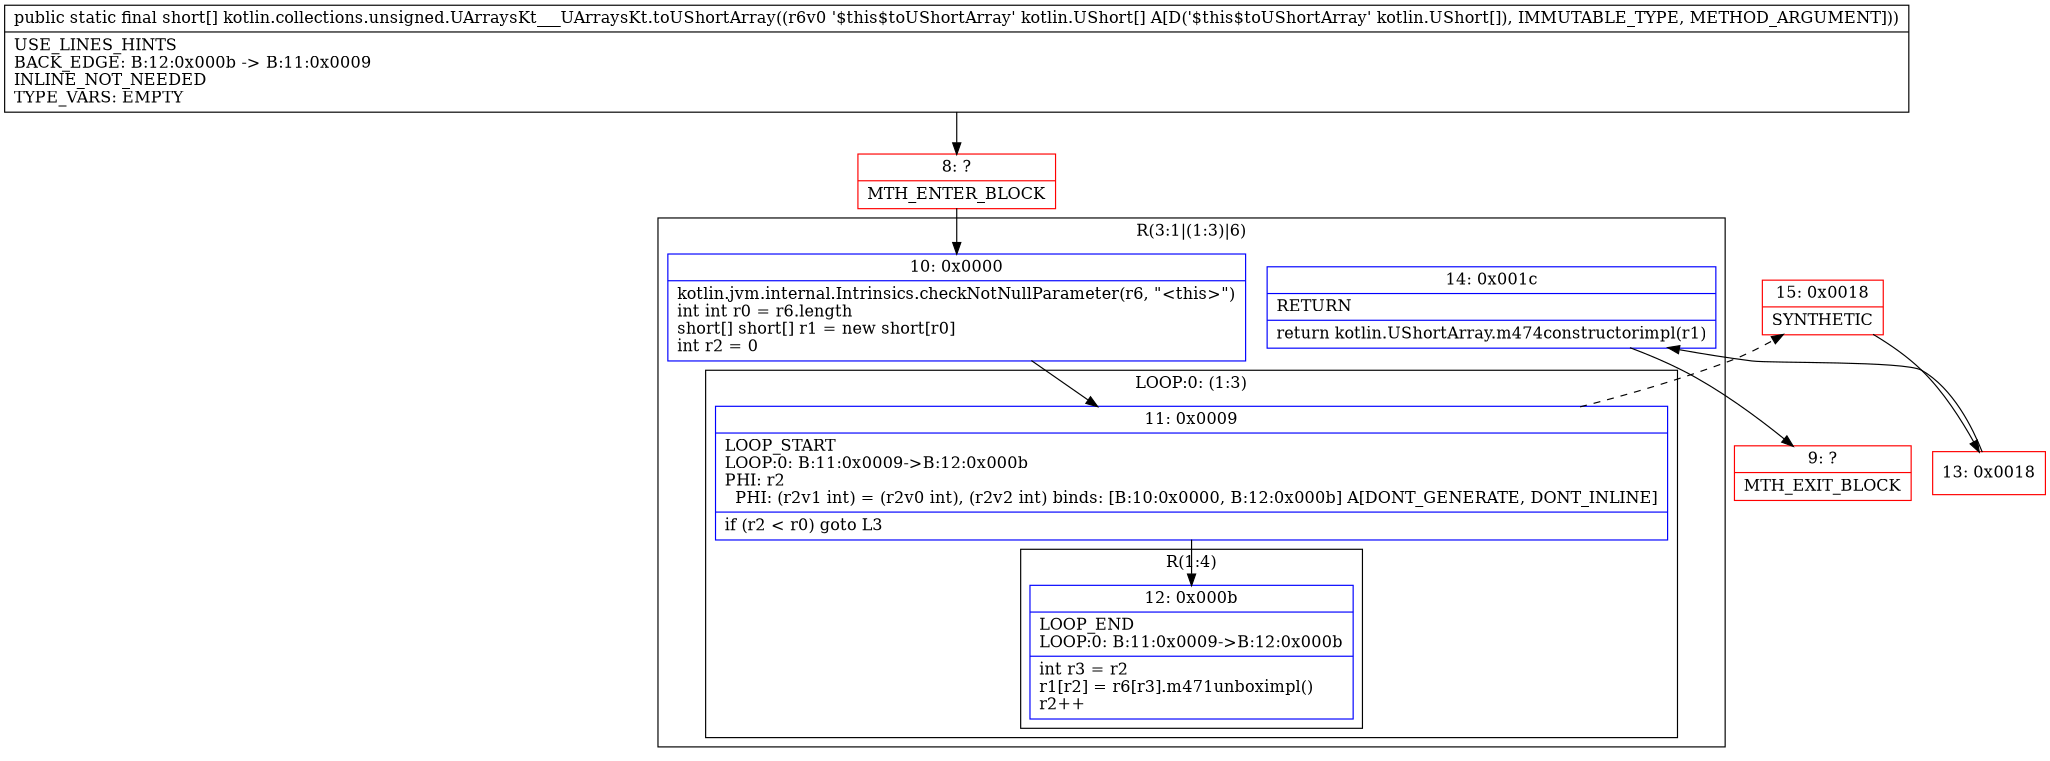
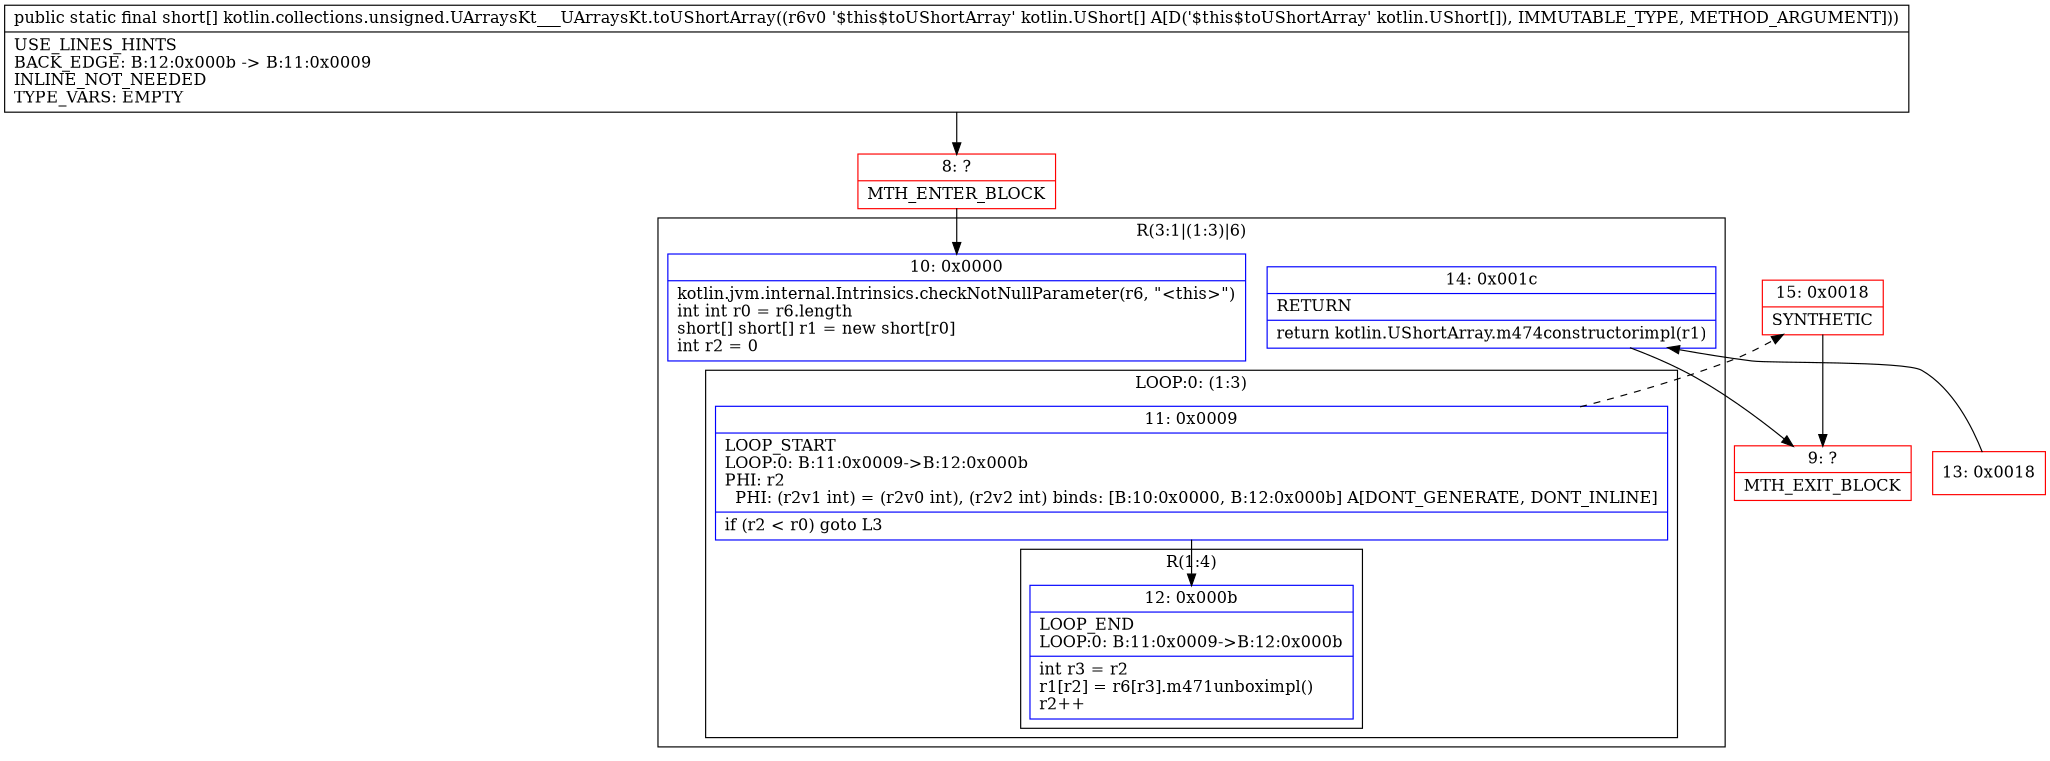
edge "15: 0x0018" -> "13: 0x0018": now "15: 0x0018" -> "9: ?"
edge "10: 0x0000" -> "11: 0x0009": removed
